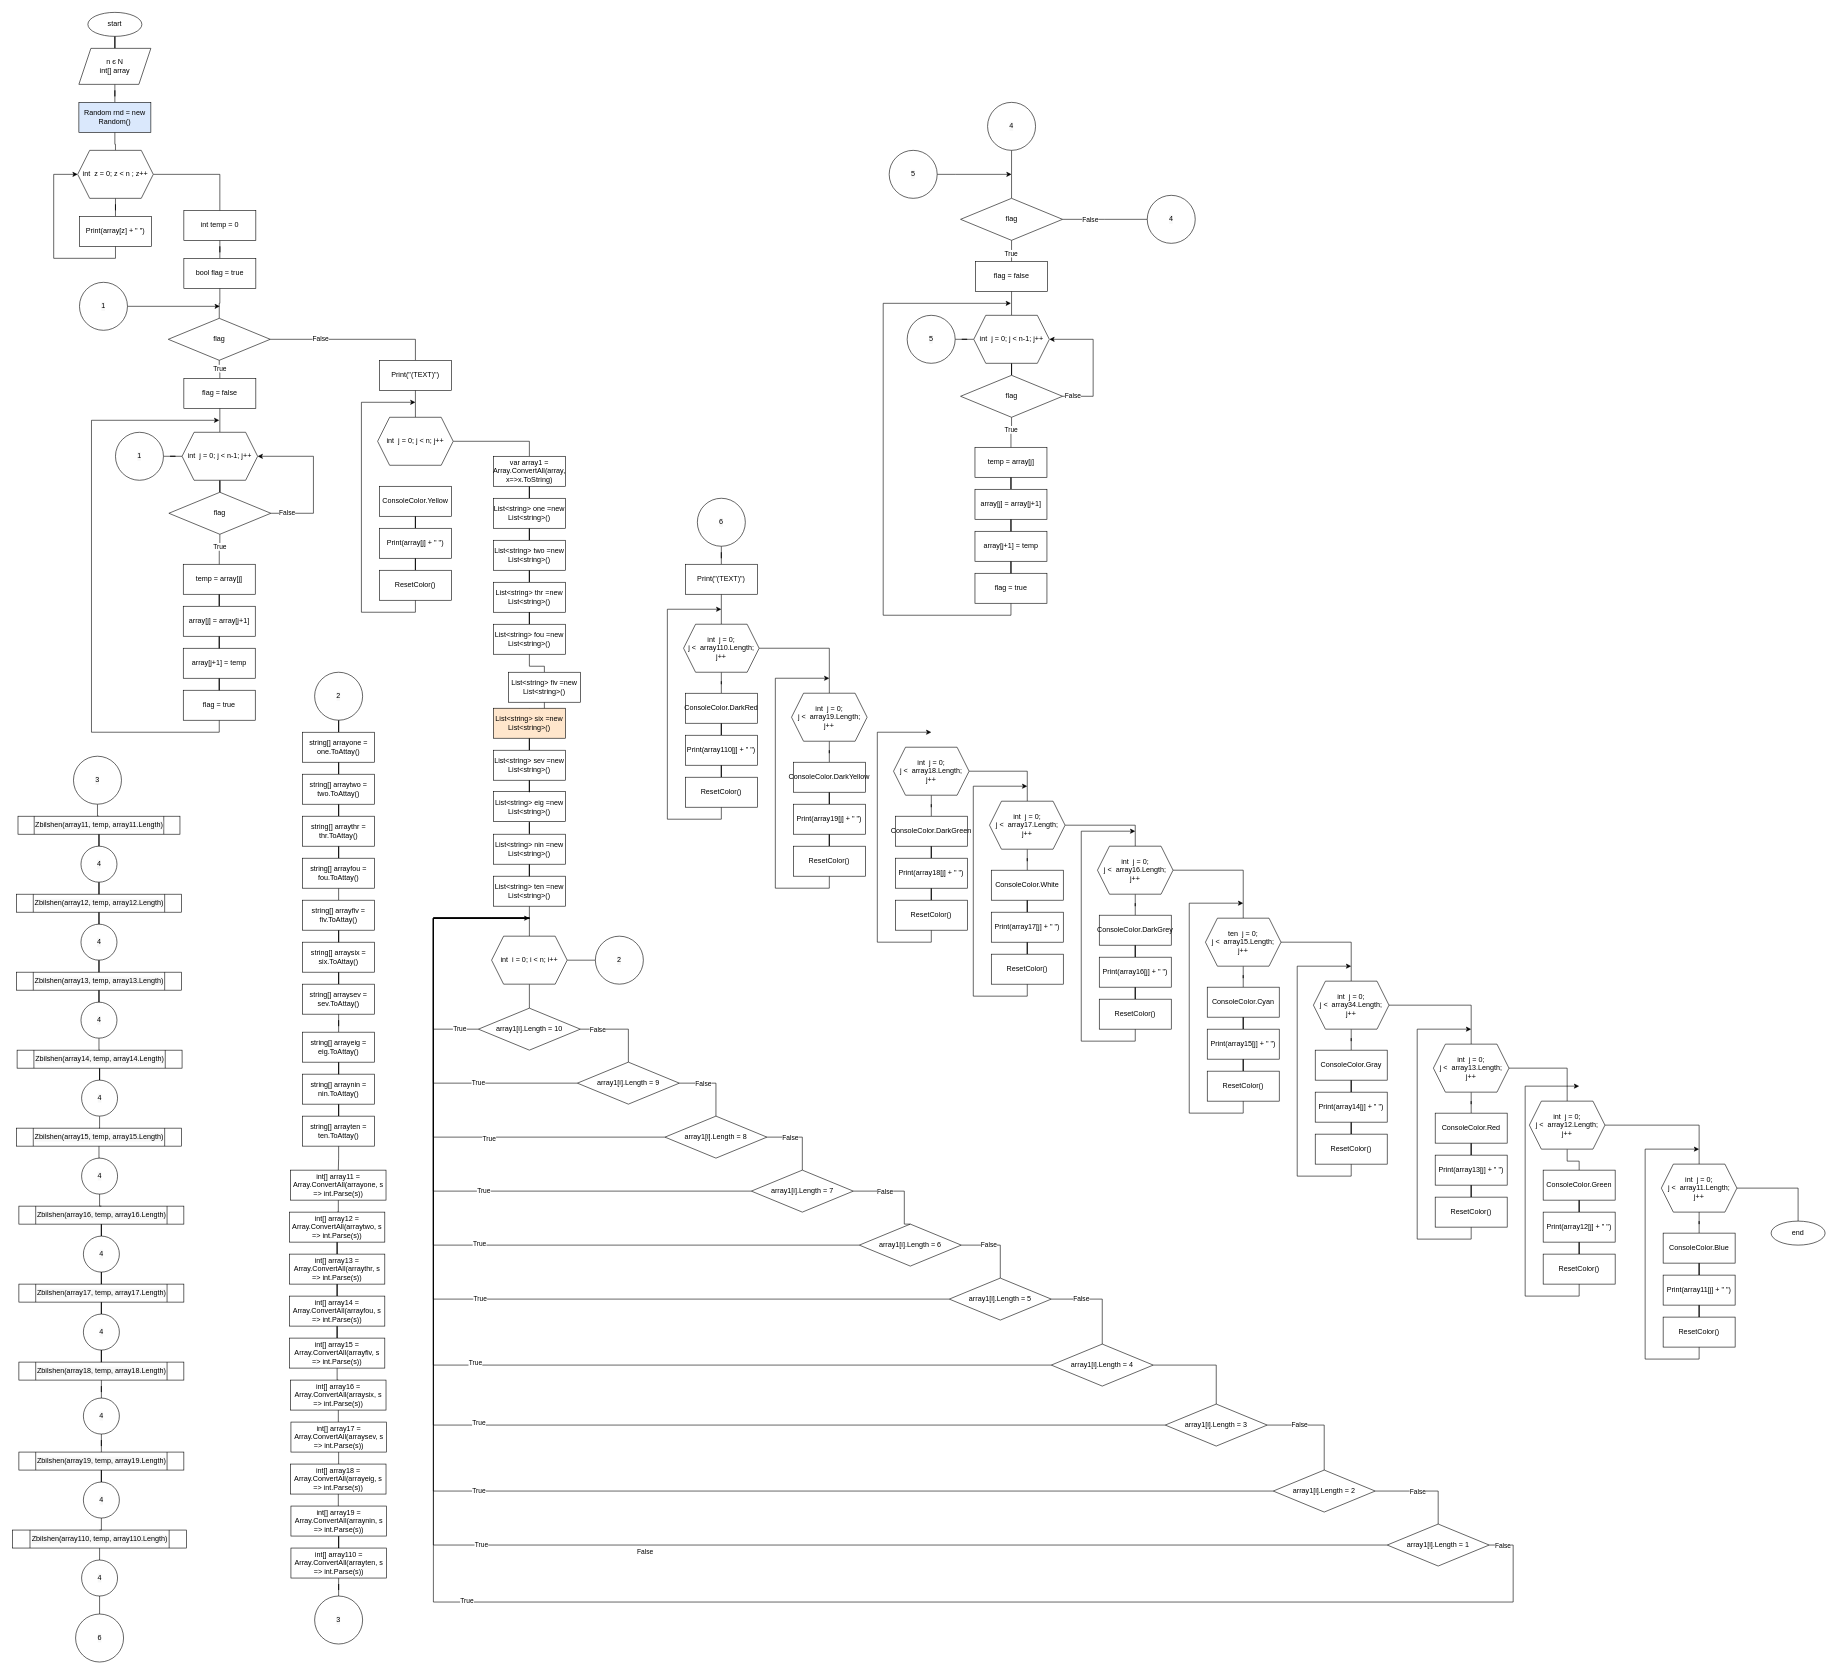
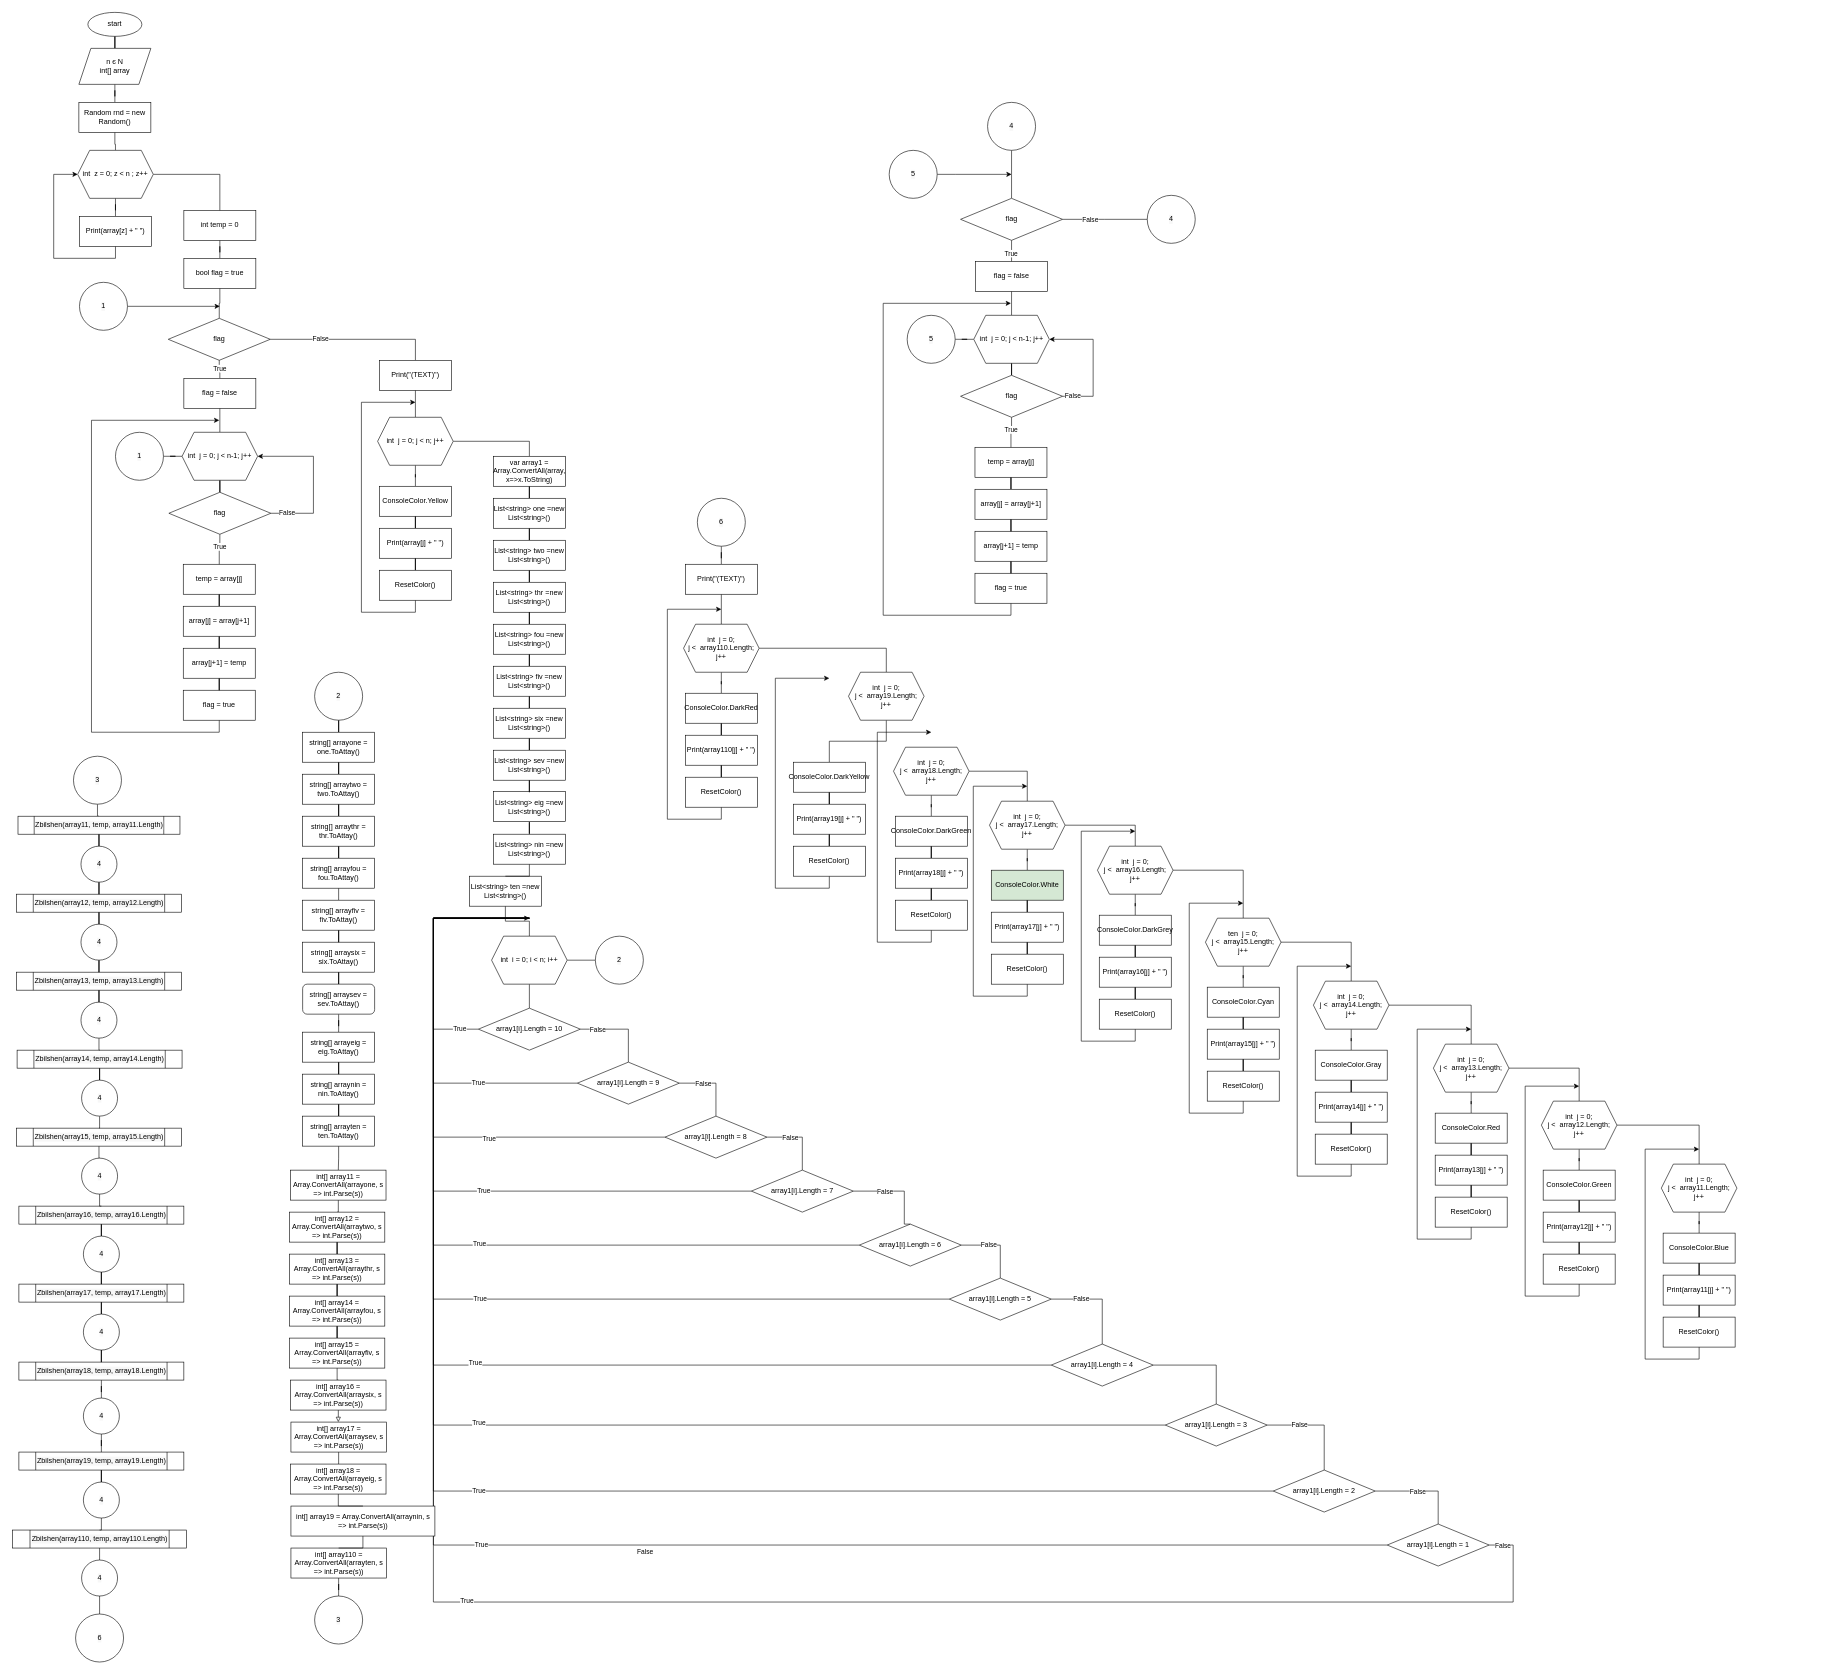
node "Random rnd = new Random()": fillcolor #dae8fc -> #ffffff
edge "int j = 0; j < n; j++" -- "ConsoleColor.Yellow": added
node "List<string> fiv =new List<string>()": moved (545, 687) -> (530, 681)
node "int j = 0; j < array19.Length; j++": moved (830, 717) -> (887, 696)
node "List<string> six =new List<string>()": fillcolor #ffe6cc -> #ffffff
node "ConsoleColor.White": fillcolor #ffffff -> #d5e8d4
node "List<string> ten =new List<string>()": moved (530, 891) -> (506, 891)
node "string[] arraysev = sev.ToAttay()": shape rectangle -> rounded rectangle
node "int j = 0; j < array34.Length; j++": label "int j = 0; j < array34.Length; j++" -> "int j = 0; j < array14.Length; j++"
node "int j = 0; j < array12.Length; j++": moved (1568, 1125) -> (1580, 1125)
edge "int j = 0; j < array11.Length; j++" -- "end": removed
node "end": removed
edge "int[] array16 = Array.ConvertAll(arraysix, s => int.Parse(s))" -- "int[] array17 = Array.ConvertAll(arraysev, s => int.Parse(s))": arrowhead none -> block
node "int[] array19 = Array.ConvertAll(arraynin, s => int.Parse(s))": size 95x30 -> 144x30
